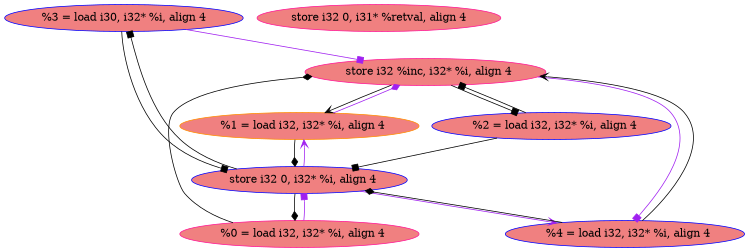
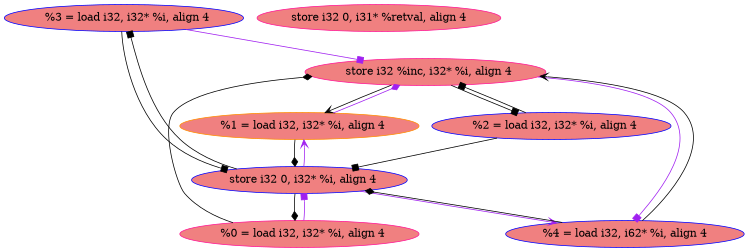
node "%3 = load i30, i32* %i, align 4": label "%3 = load i30, i32* %i, align 4" -> "%3 = load i32, i32* %i, align 4"
node "%4 = load i32, i32* %i, align 4": label "%4 = load i32, i32* %i, align 4" -> "%4 = load i32, i62* %i, align 4"
